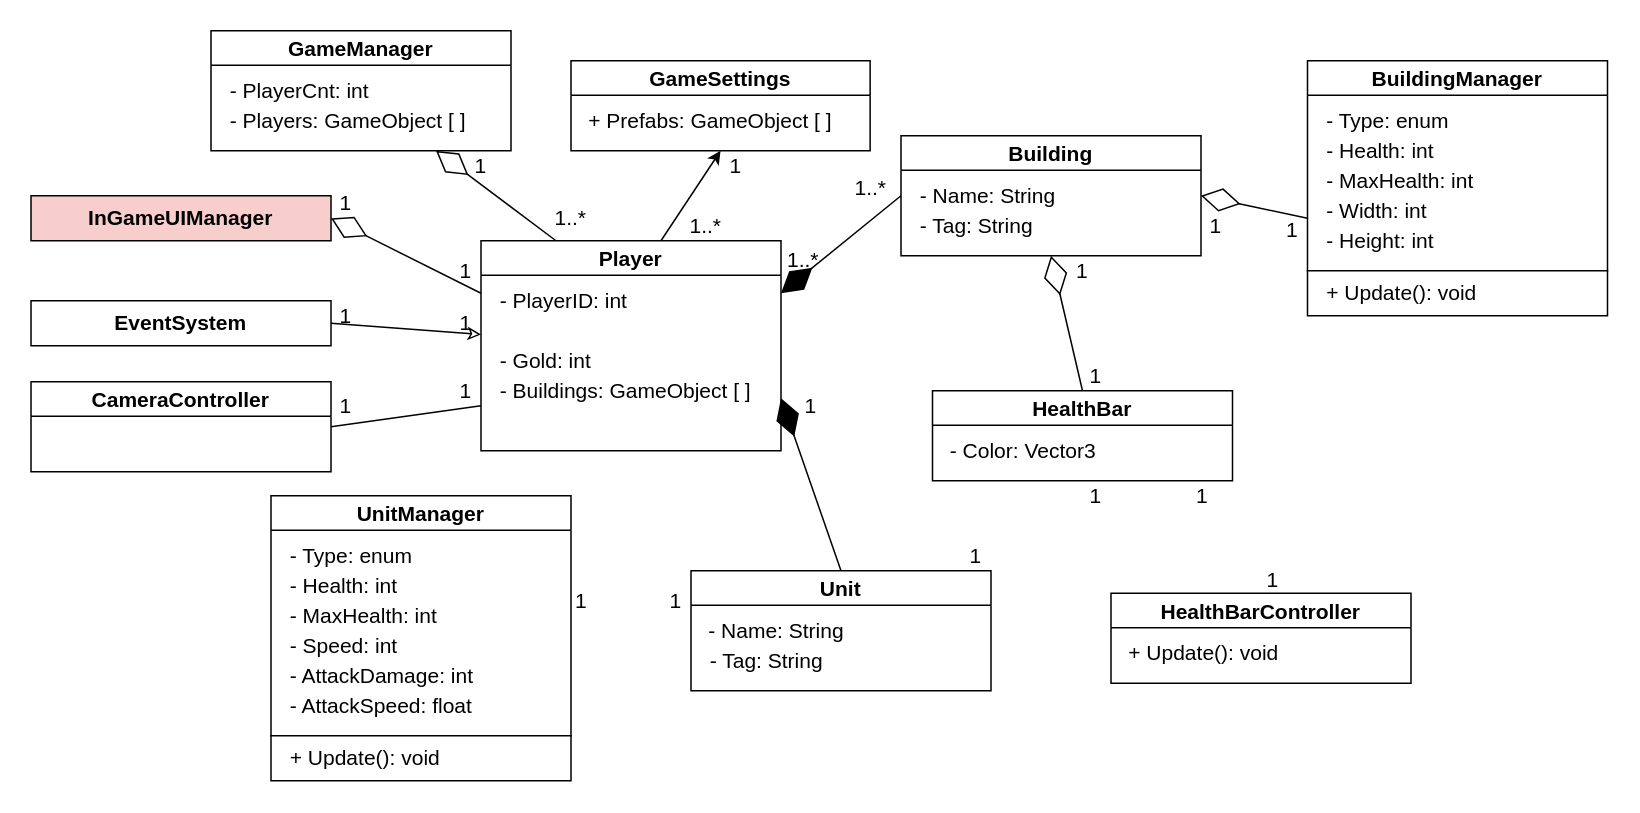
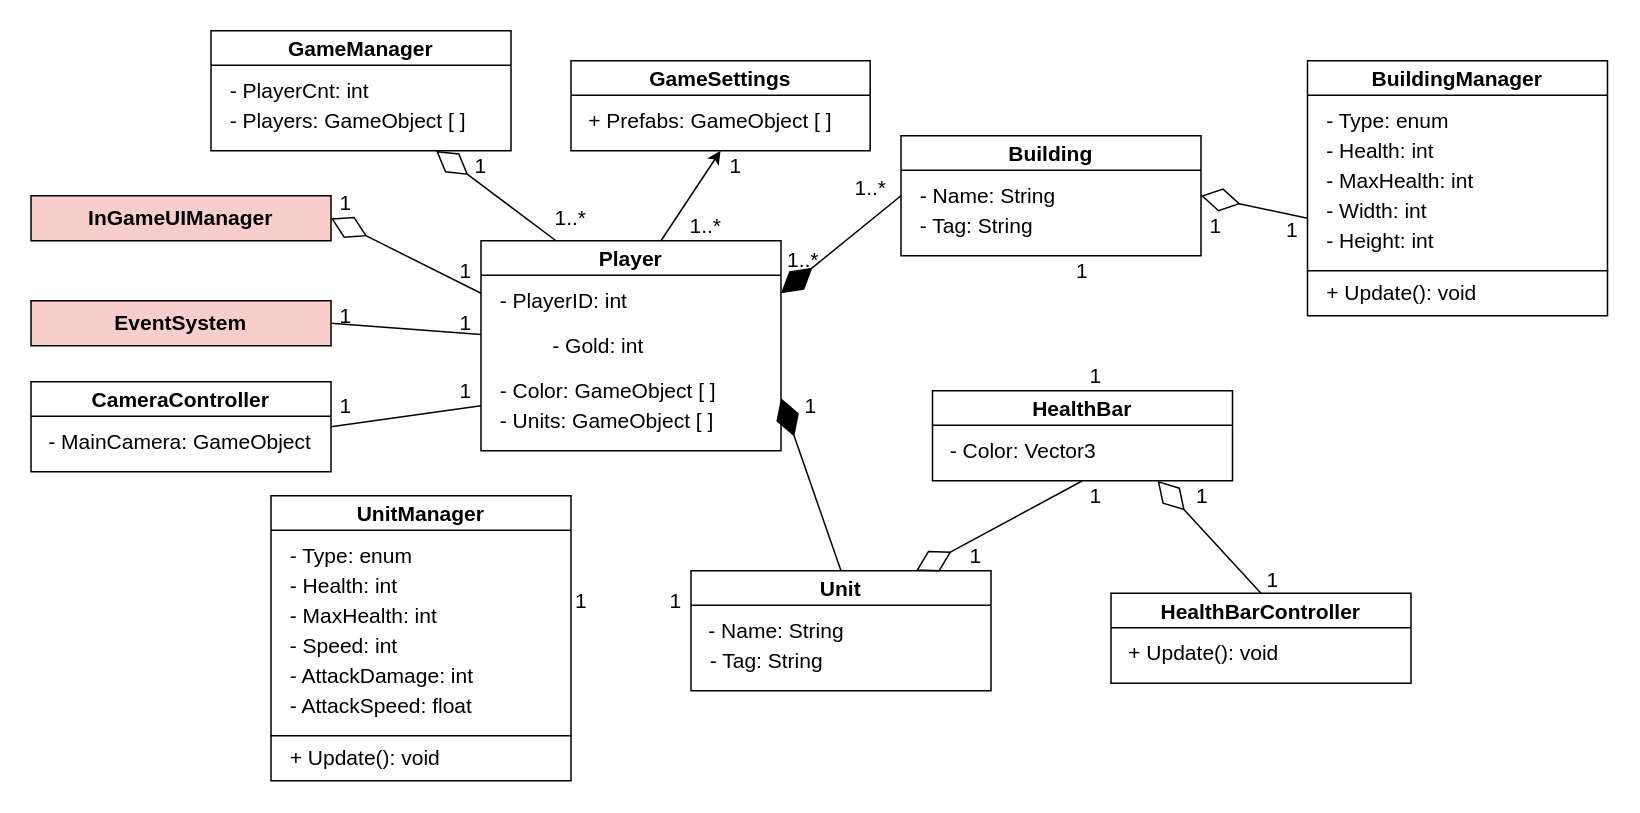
node "EventSystem": fillcolor #ffffff -> #f8cecc
edge "EventSystem" -> "Player": arrowhead classic -> none
edge "HealthBar" -> "Building": removed
node "- Gold: int": moved (557, 361) -> (609, 346)
node "- Buildings: GameObject [ ]": label "- Buildings: GameObject [ ]" -> "- Color: GameObject [ ]"
node "- Units: GameObject [ ]": added
node "- MainCamera: GameObject": added
edge "HealthBar" -> "Unit": added
edge "HealthBarController" -> "HealthBar": added
